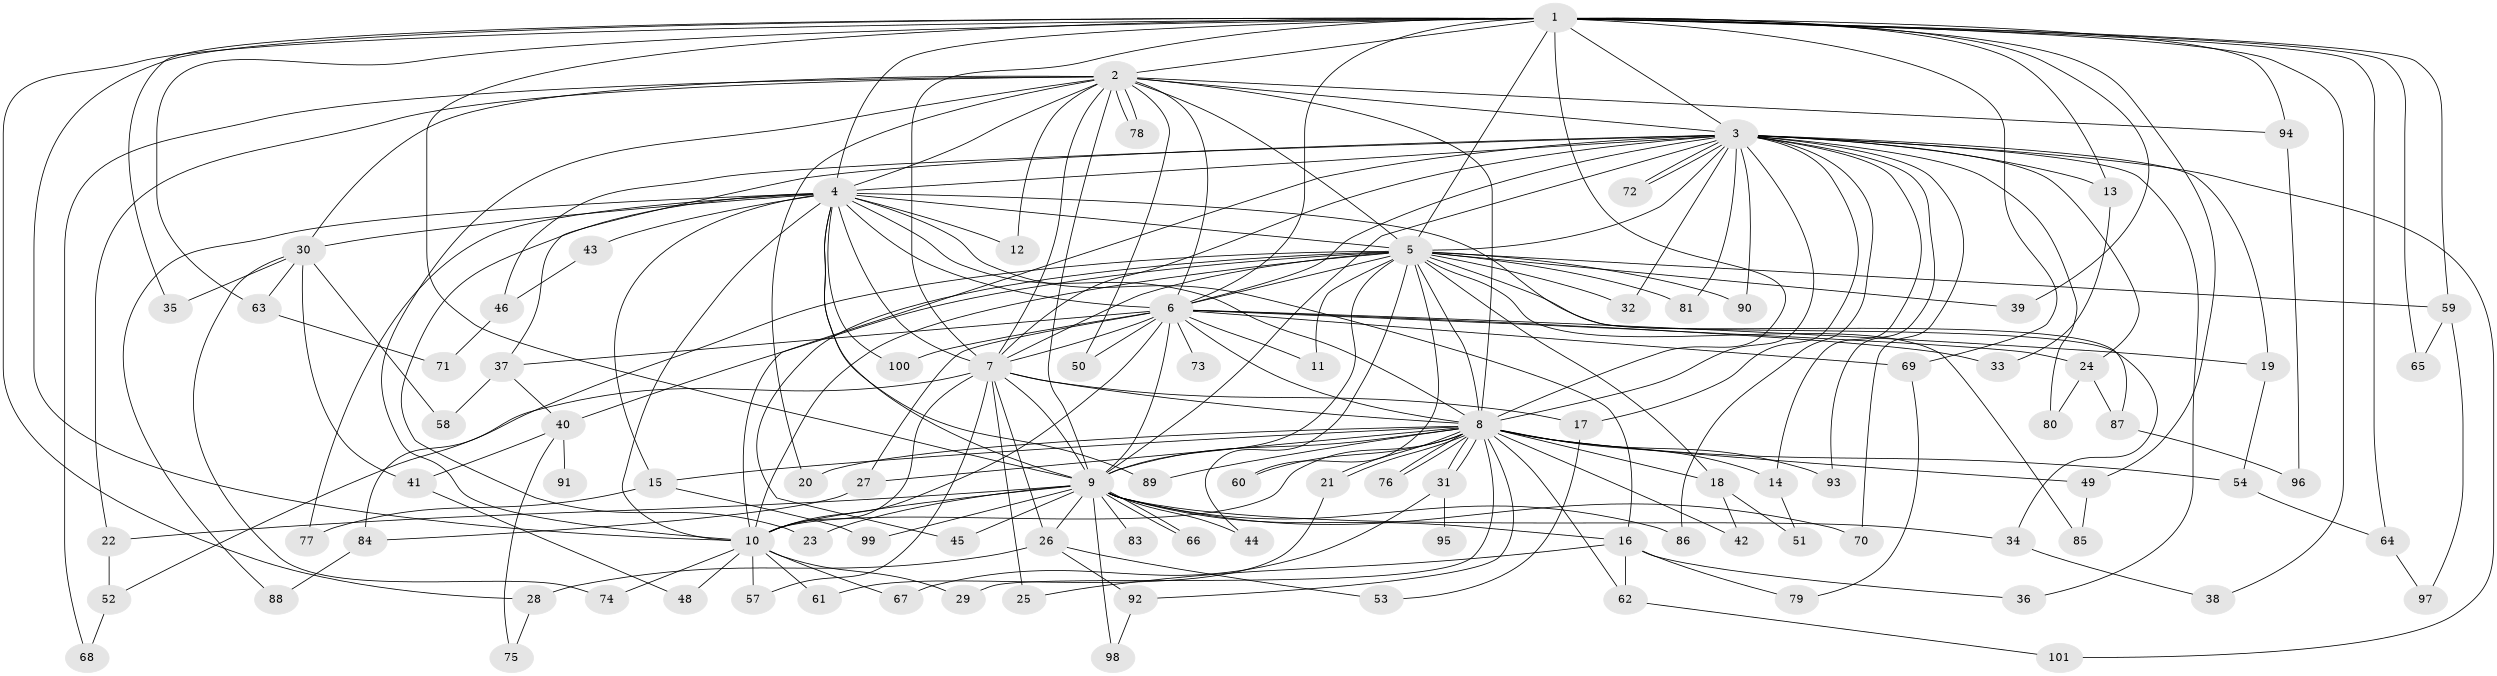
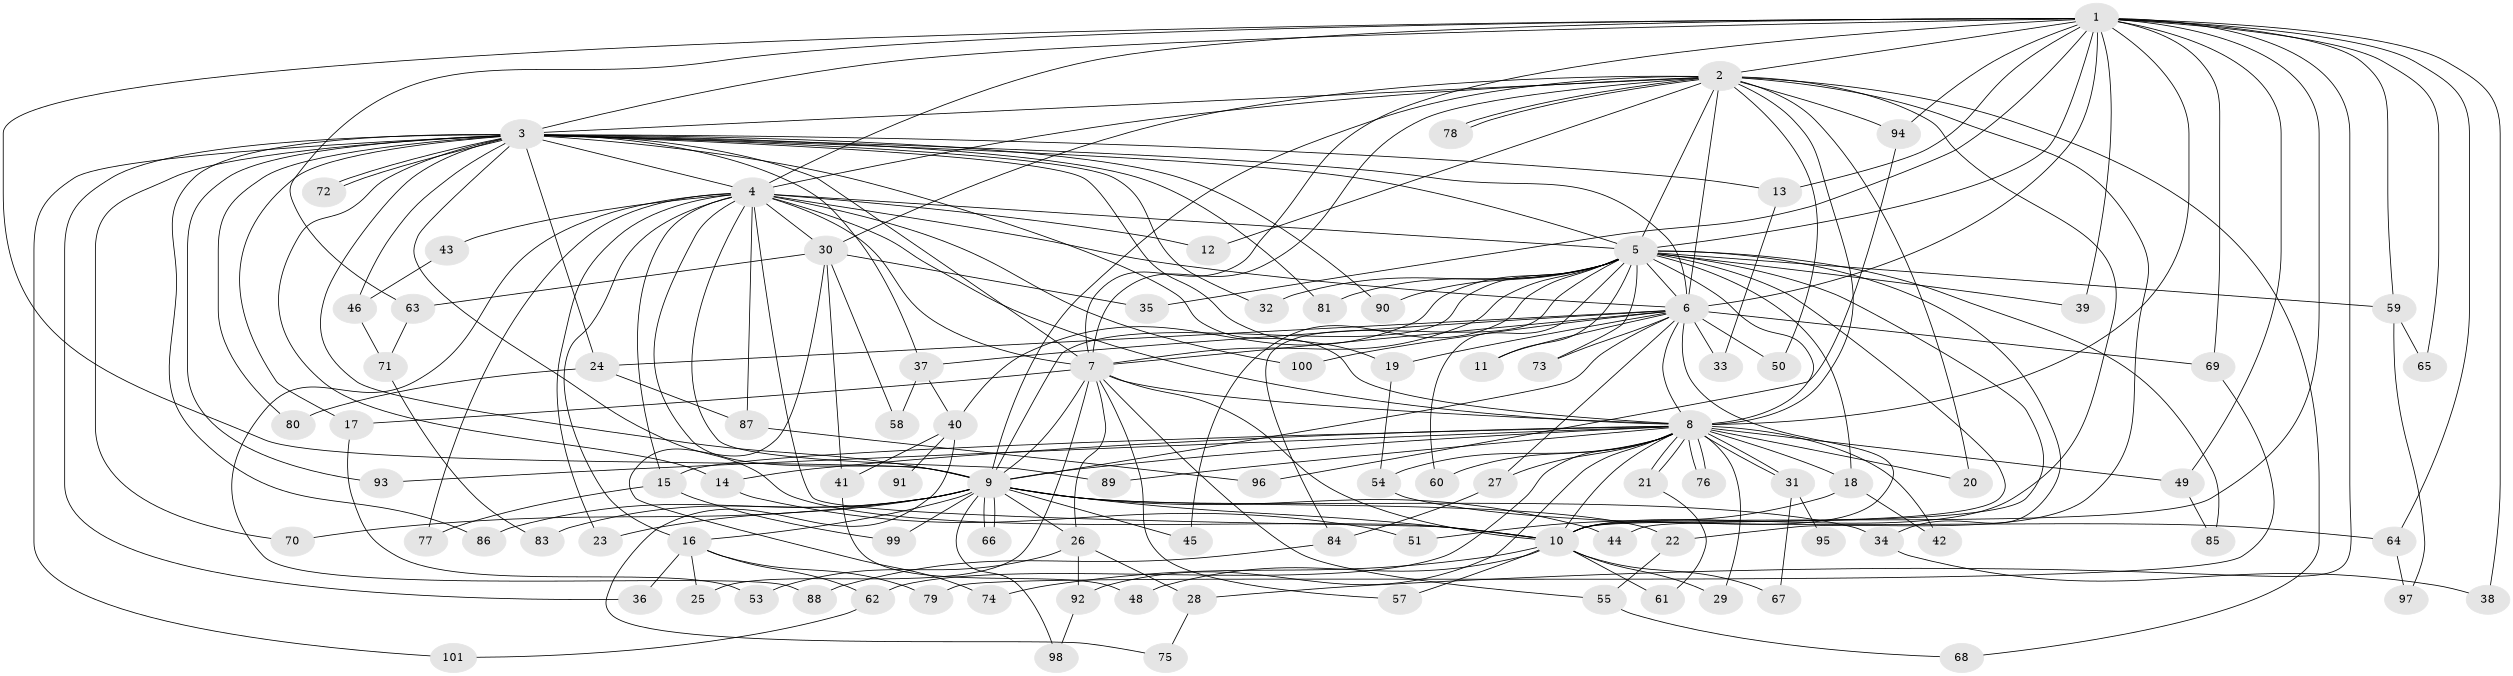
edge "5" -- "73": added
edge "71" -- "83": added
node "52": label "52" -> "55"
